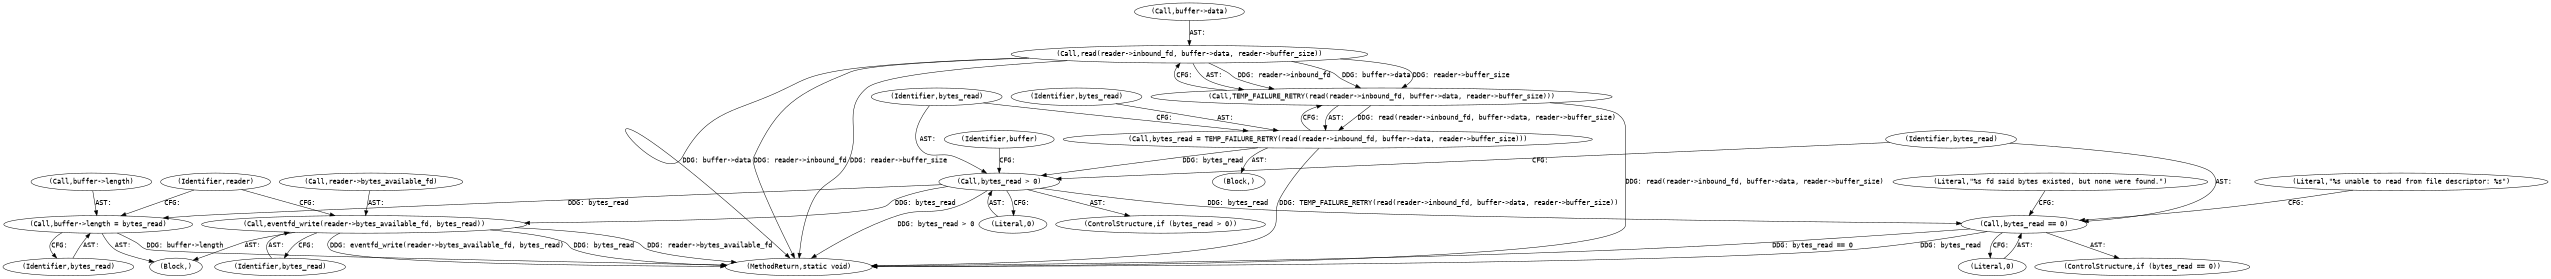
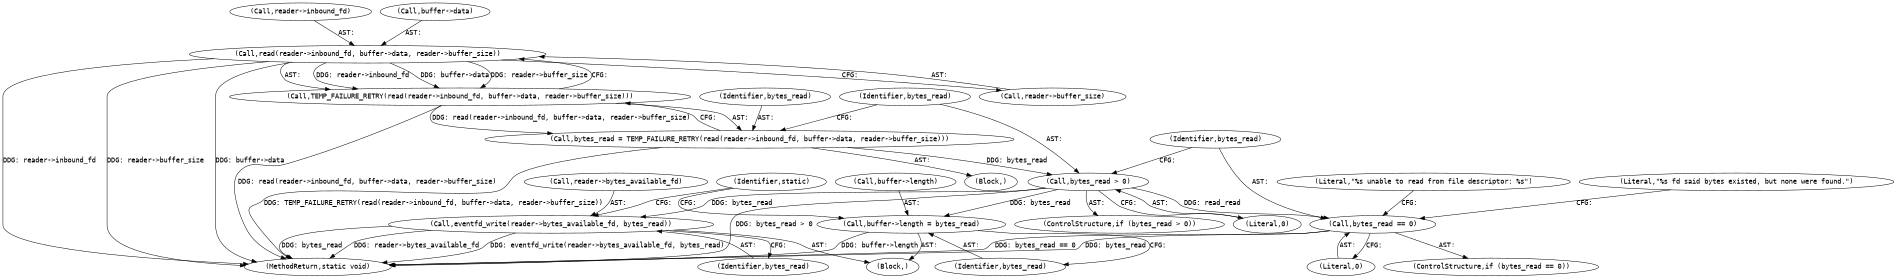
node "(Call,reader->inbound_fd)": added
node "(Call,reader->buffer_size)": added
node "(Identifier,buffer)": removed
node "(Identifier,reader)": label "(Identifier,reader)" -> "(Identifier,static)"
edge "(Call,bytes_read > 0)" -> "(Call,bytes_read == 0)": label "DDG: bytes_read" -> "DDG: read_read"
